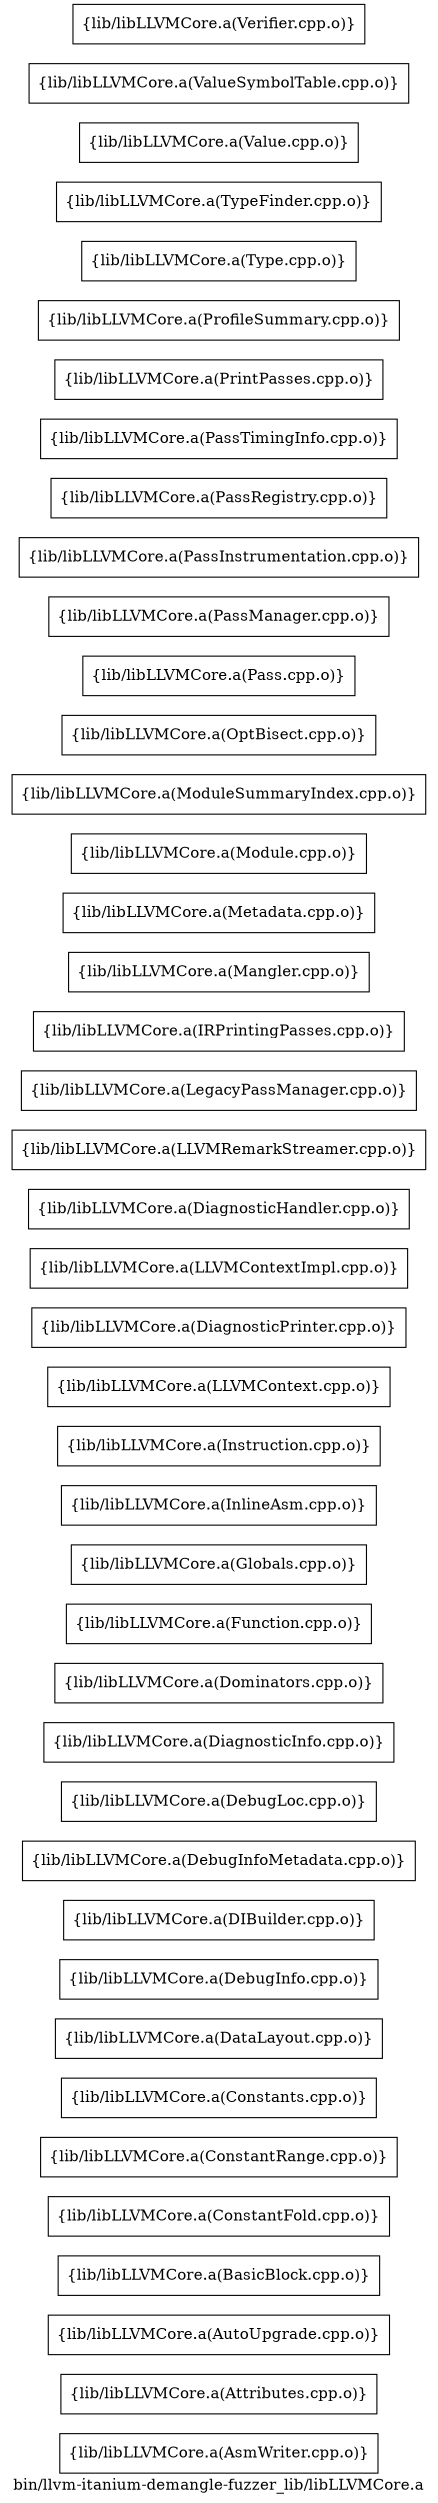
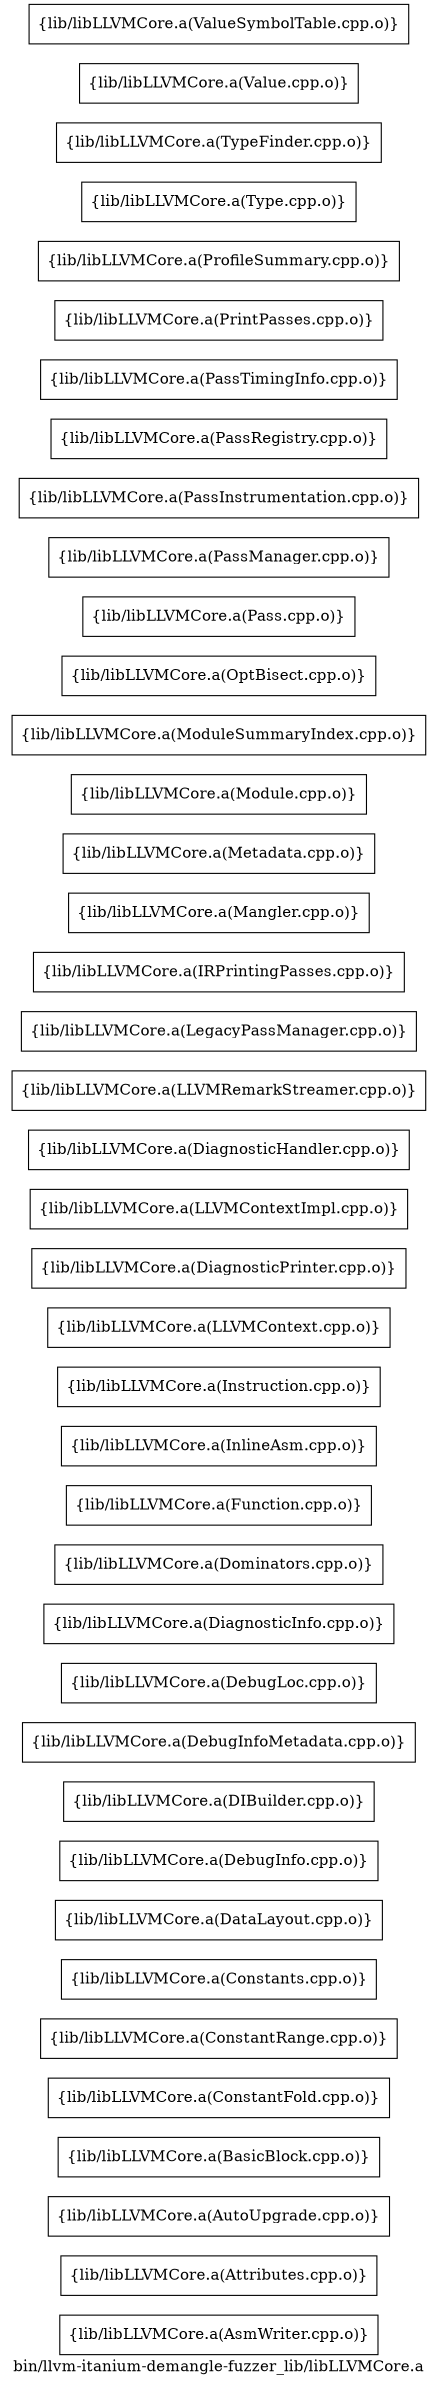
node "{lib/libLLVMCore.a(Verifier.cpp.o)}": removed
node "{lib/libLLVMCore.a(Globals.cpp.o)}": removed
